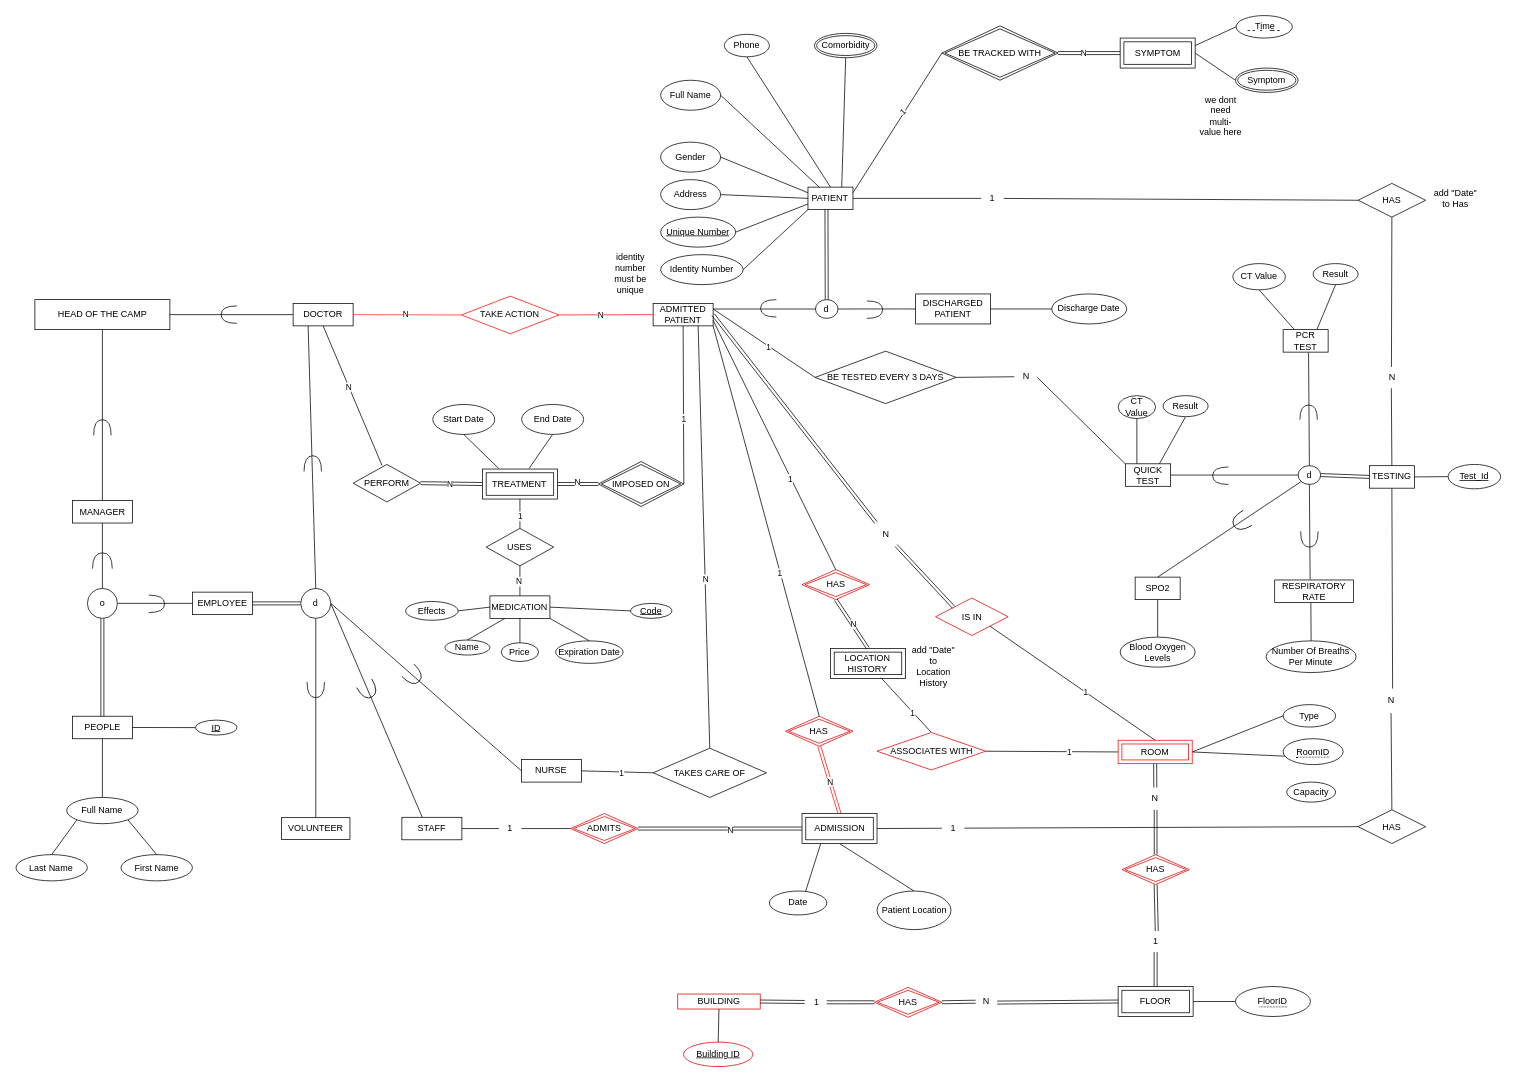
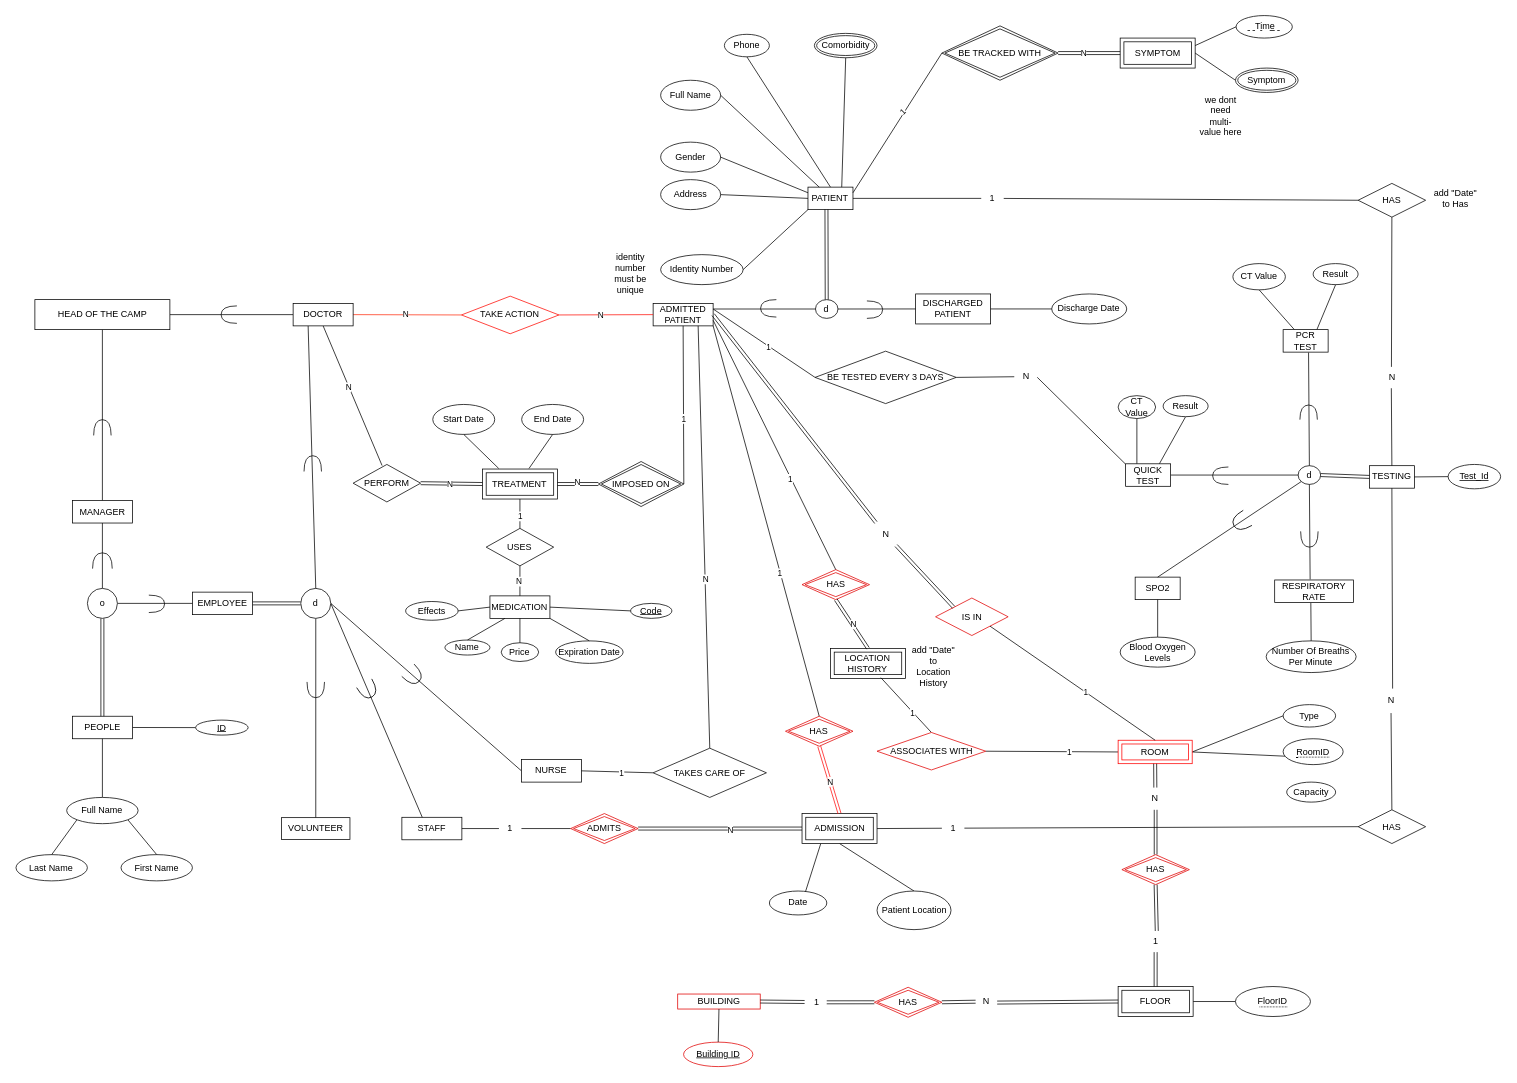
edge "PATIENT" -- "Unique Number": removed
node "Unique Number": removed
node "ID": size 41x15 -> 53x15
